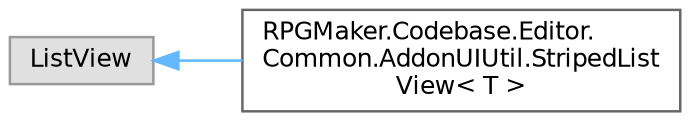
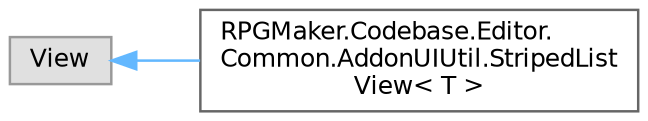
node "ListView": label "ListView" -> "View"
